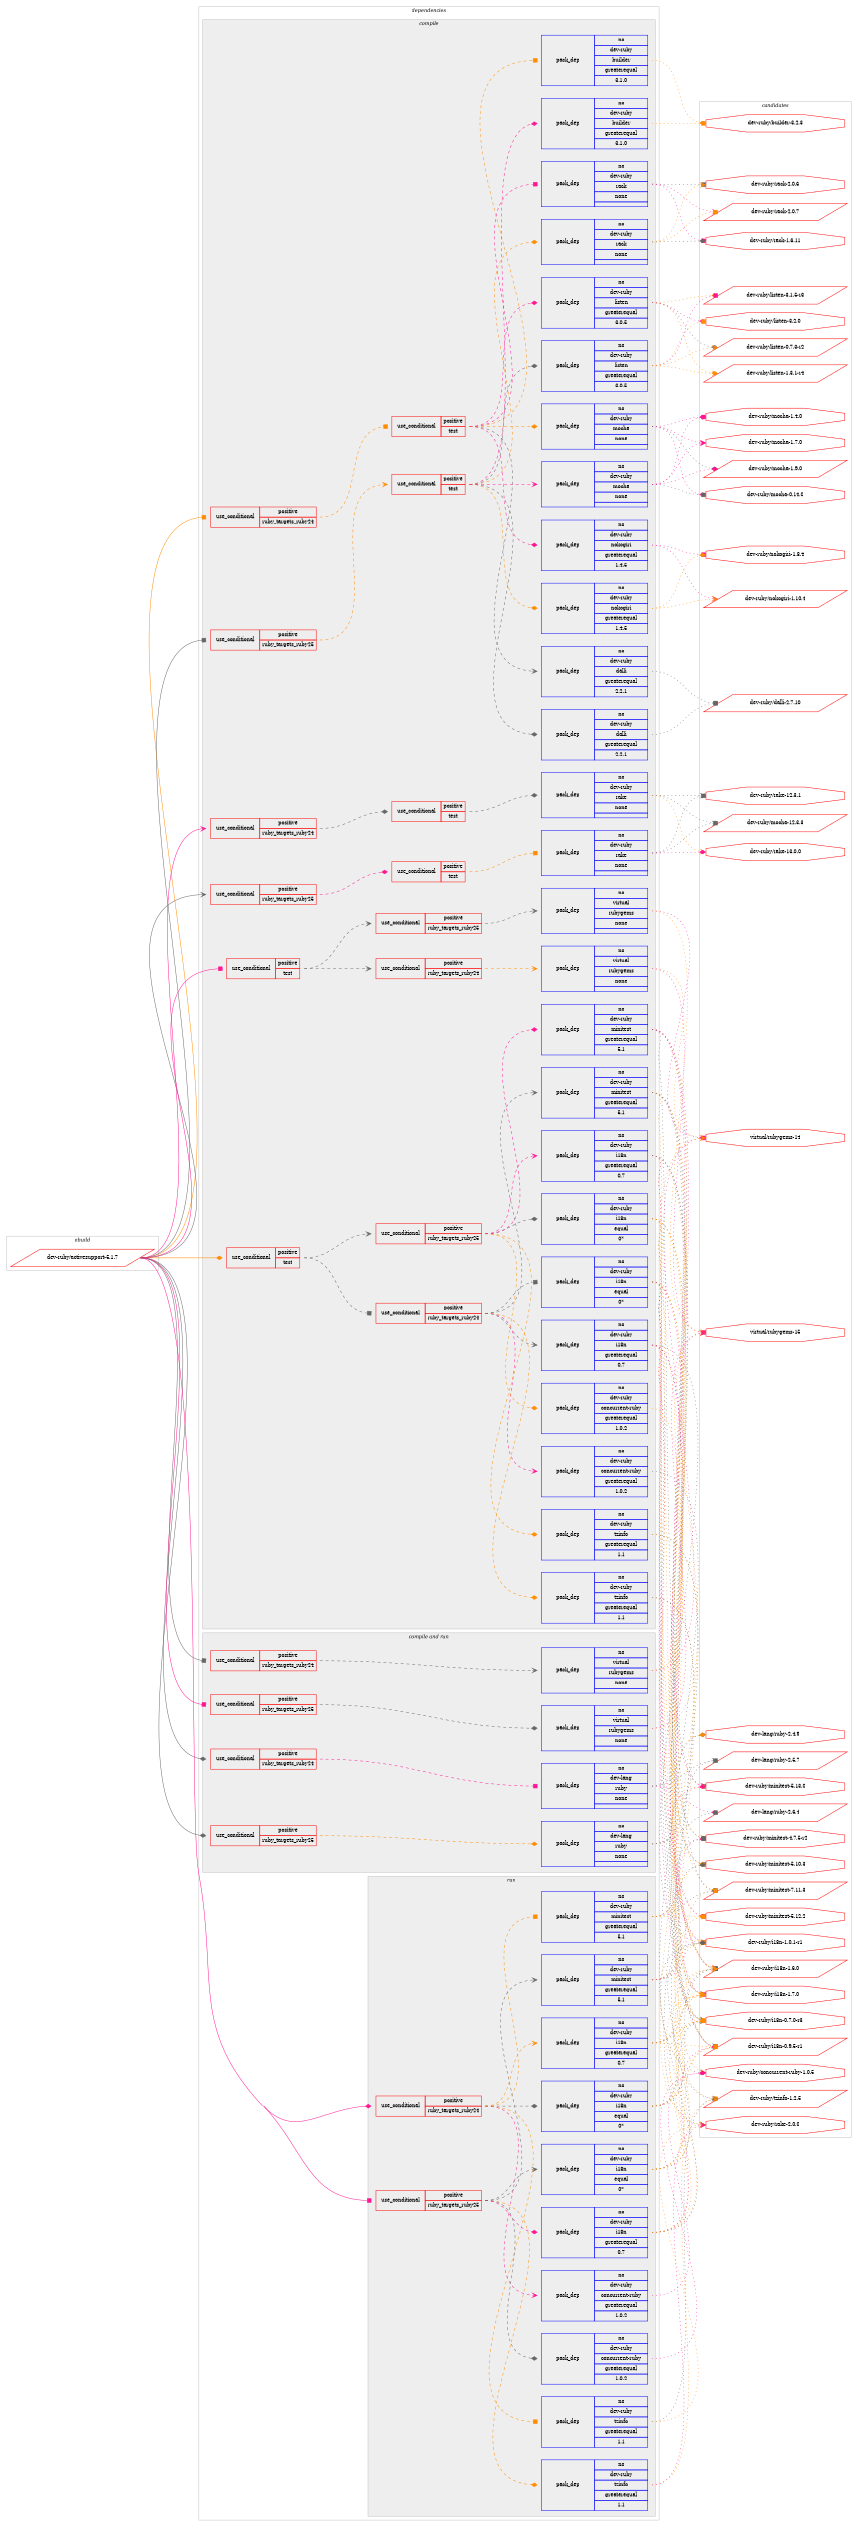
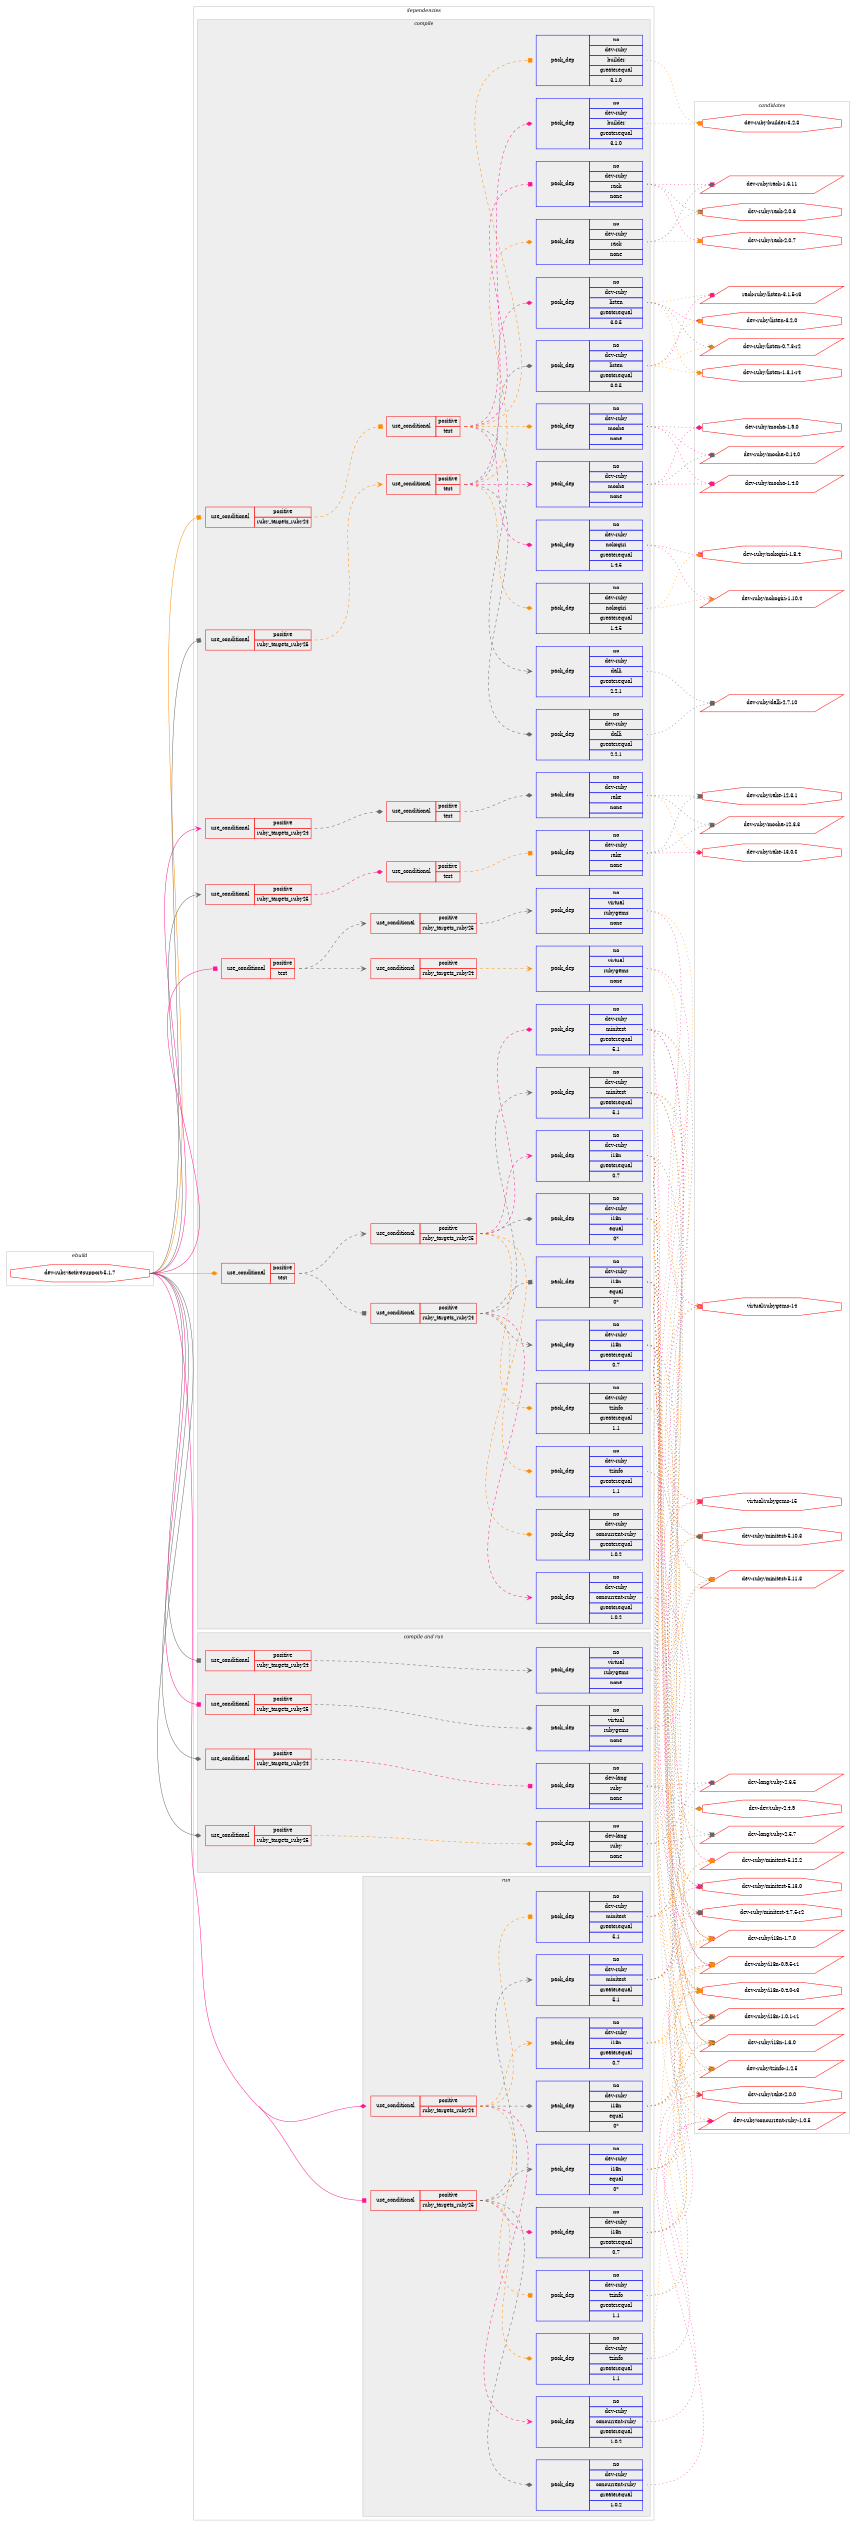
node "dev-ruby/rack-2.0.7": shape parallelogram -> octagon
node "dev-ruby/rack-1.6.11": shape octagon -> parallelogram
node "dev-ruby/listen-3.1.5-r3": label "dev-ruby/listen-3.1.5-r3" -> "rack-ruby/listen-3.1.5-r3"
node "dev-ruby/listen-1.3.1-r4": shape parallelogram -> octagon
node "dev-ruby/mocha-1.4.0": shape octagon -> parallelogram
node "dev-ruby/mocha-1.7.0": removed
node "dev-ruby/mocha-1.9.0": shape parallelogram -> octagon
node "dev-ruby/mocha-0.14.0": shape octagon -> parallelogram
node "dev-ruby/activesupport-5.1.7": shape parallelogram -> octagon
node "dev-lang/ruby-2.4.9": label "dev-lang/ruby-2.4.9" -> "dev-dev/ruby-2.4.9"
node "dev-lang/ruby-2.6.4": label "dev-lang/ruby-2.6.4" -> "dev-lang/ruby-2.6.5"
node "dev-ruby/minitest-7.11.3": label "dev-ruby/minitest-7.11.3" -> "dev-ruby/minitest-5.11.3"
node "dev-ruby/minitest-5.12.2": shape octagon -> parallelogram
node "dev-ruby/i18n-1.0.1-r1": shape octagon -> parallelogram
node "dev-ruby/i18n-1.7.0": shape octagon -> parallelogram
node "dev-ruby/i18n-0.7.0-r3": label "dev-ruby/i18n-0.7.0-r3" -> "dev-ruby/i18n-0.4.0-r3"
node "dev-ruby/concurrent-ruby-1.0.5": shape octagon -> parallelogram
